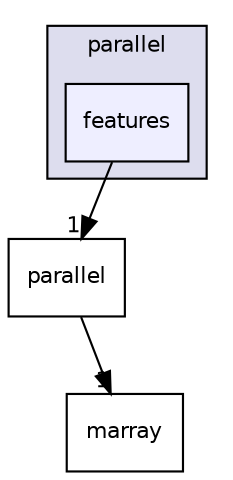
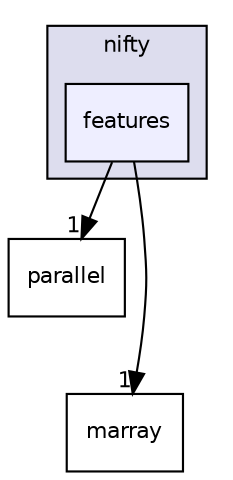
cluster "parallel": label "parallel" -> "nifty"
edge "parallel" -> "marray": now "features" -> "marray"
